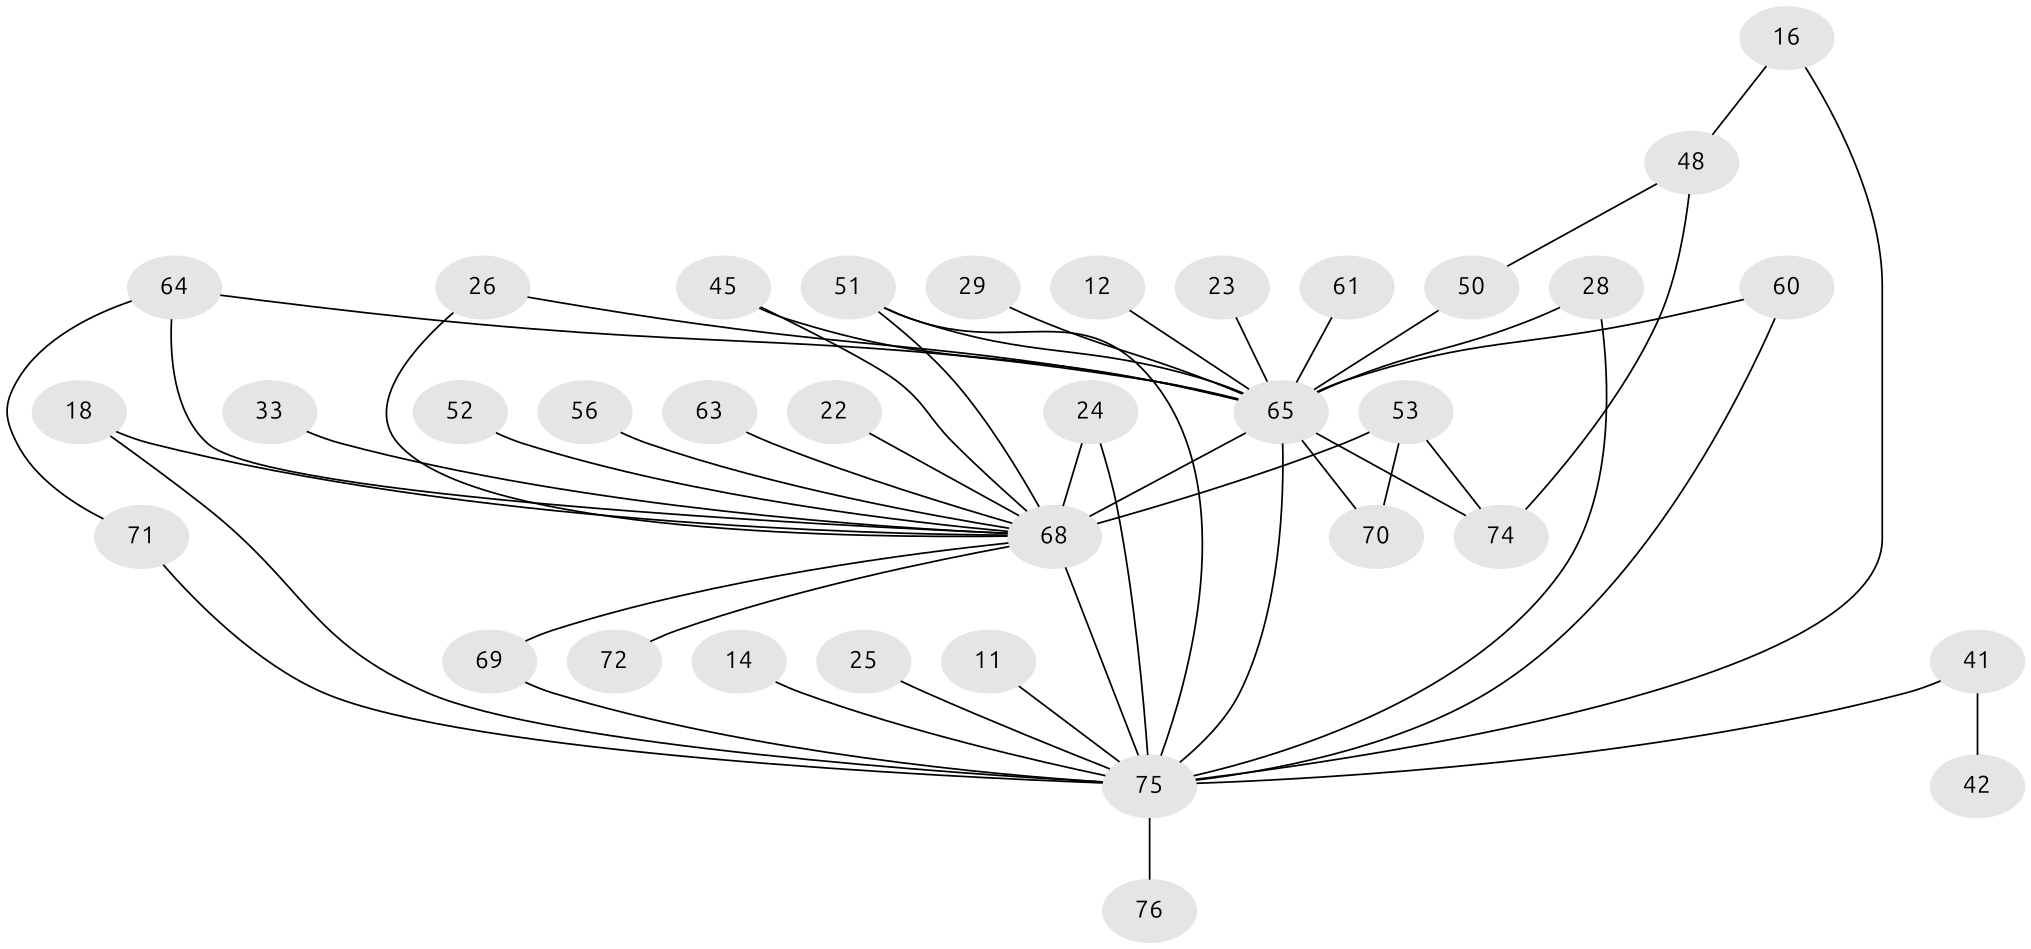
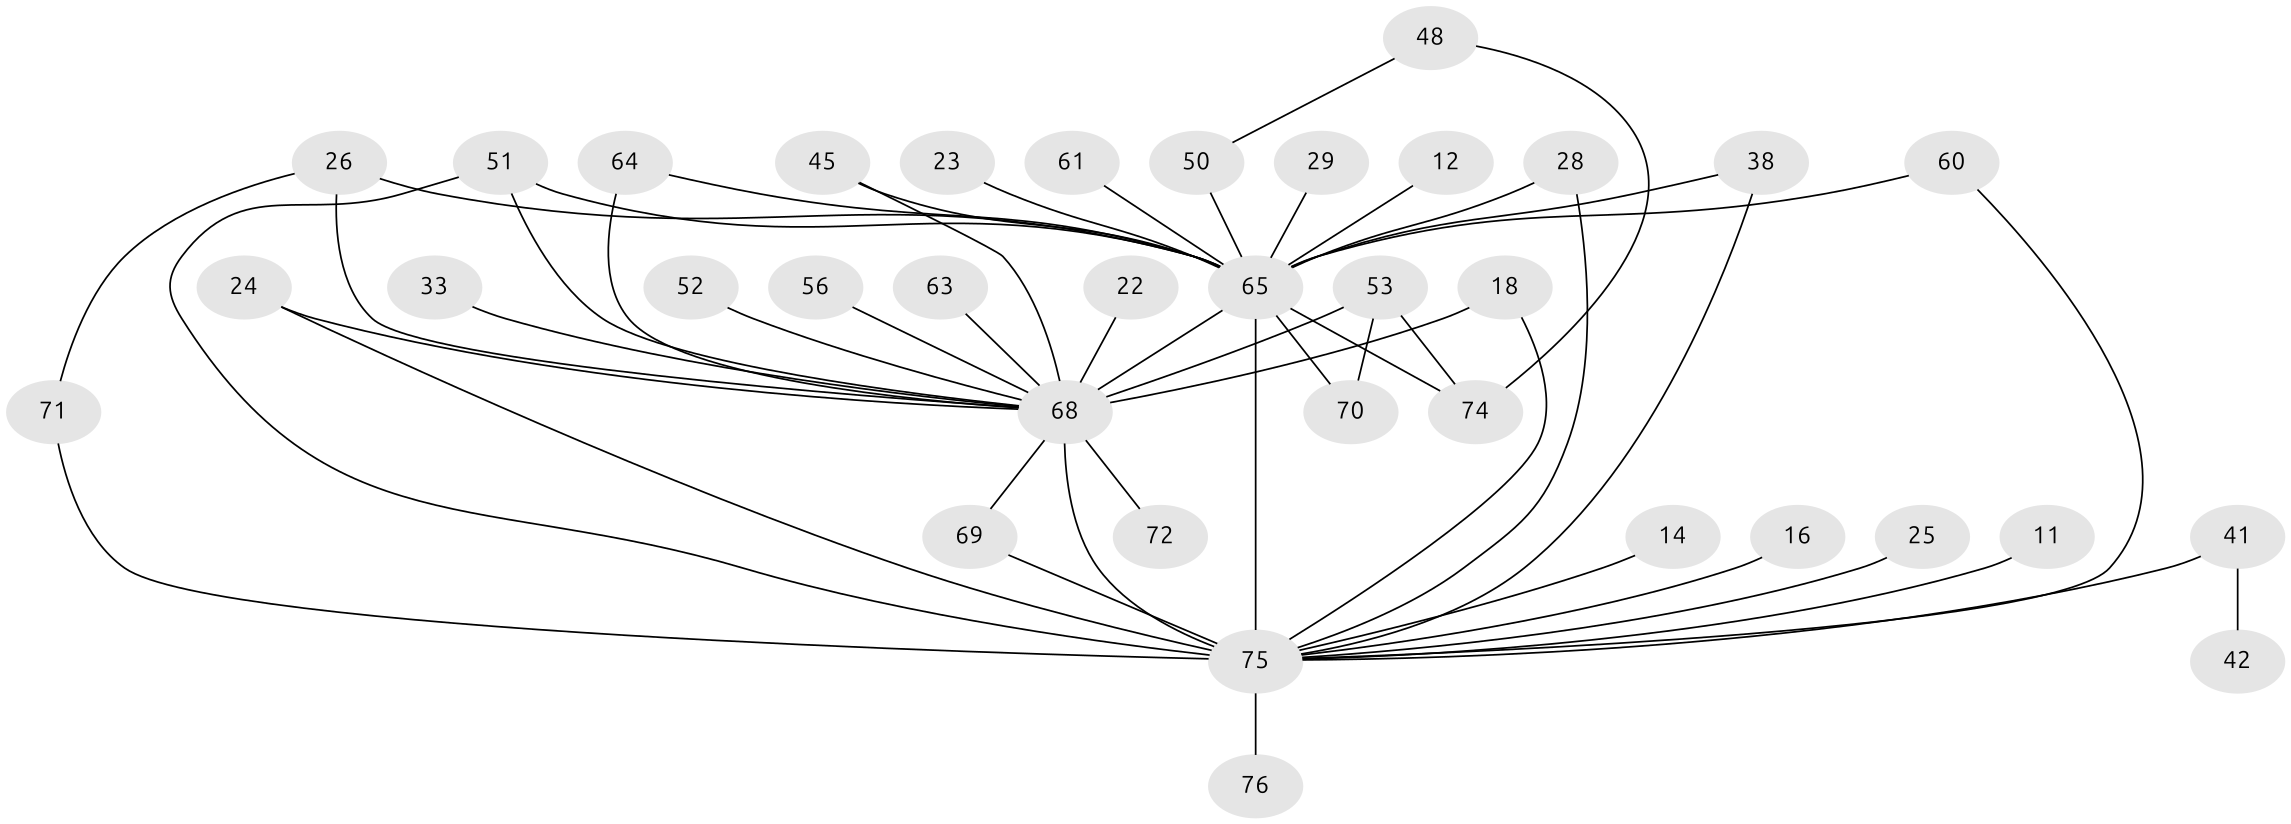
edge "16" -- "48": removed
node "38": added
edge "64" -- "71": now "26" -- "71"
